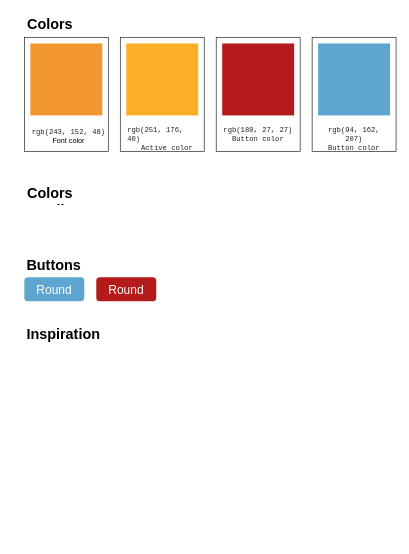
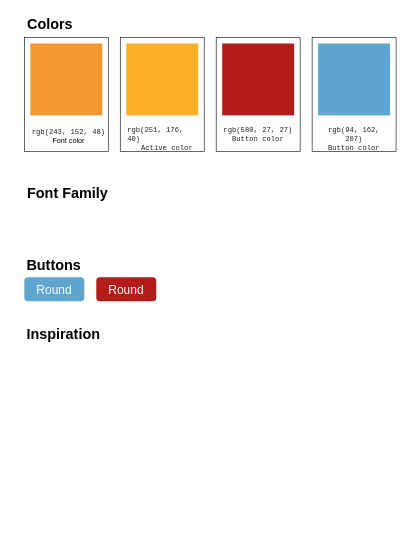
node "rgb(180, 27, 27) Button color": label "rgb(180, 27, 27) Button color" -> "rgb(580, 27, 27) Button color"
node "Colors Family": label "Colors Family" -> "Font Family"
